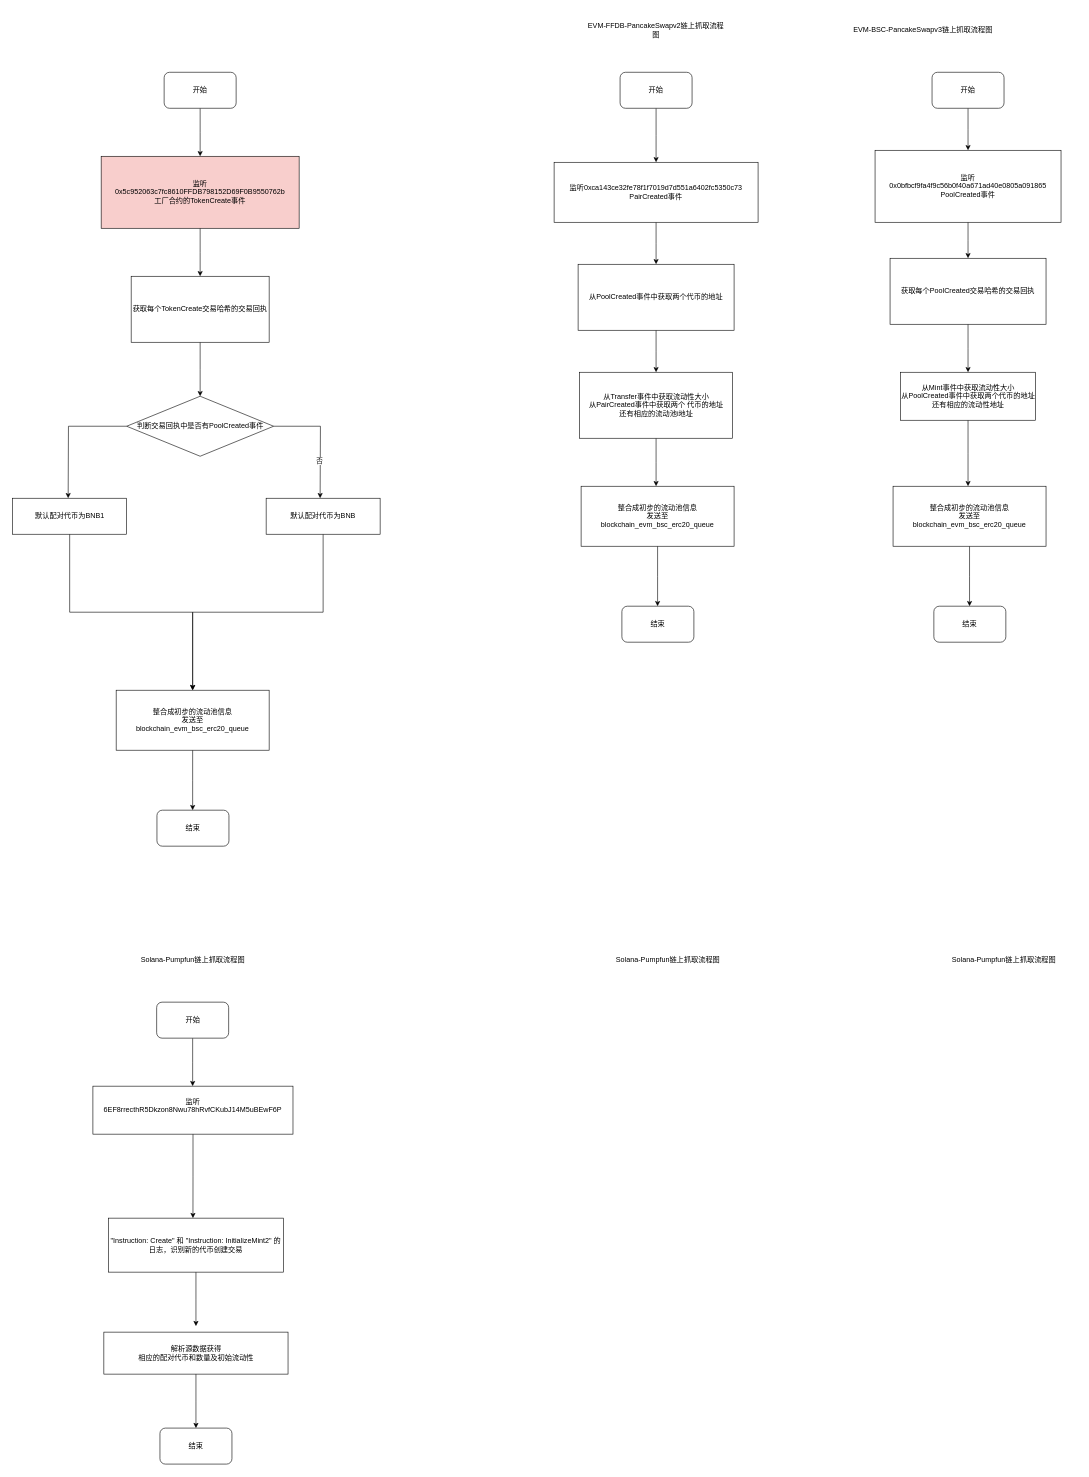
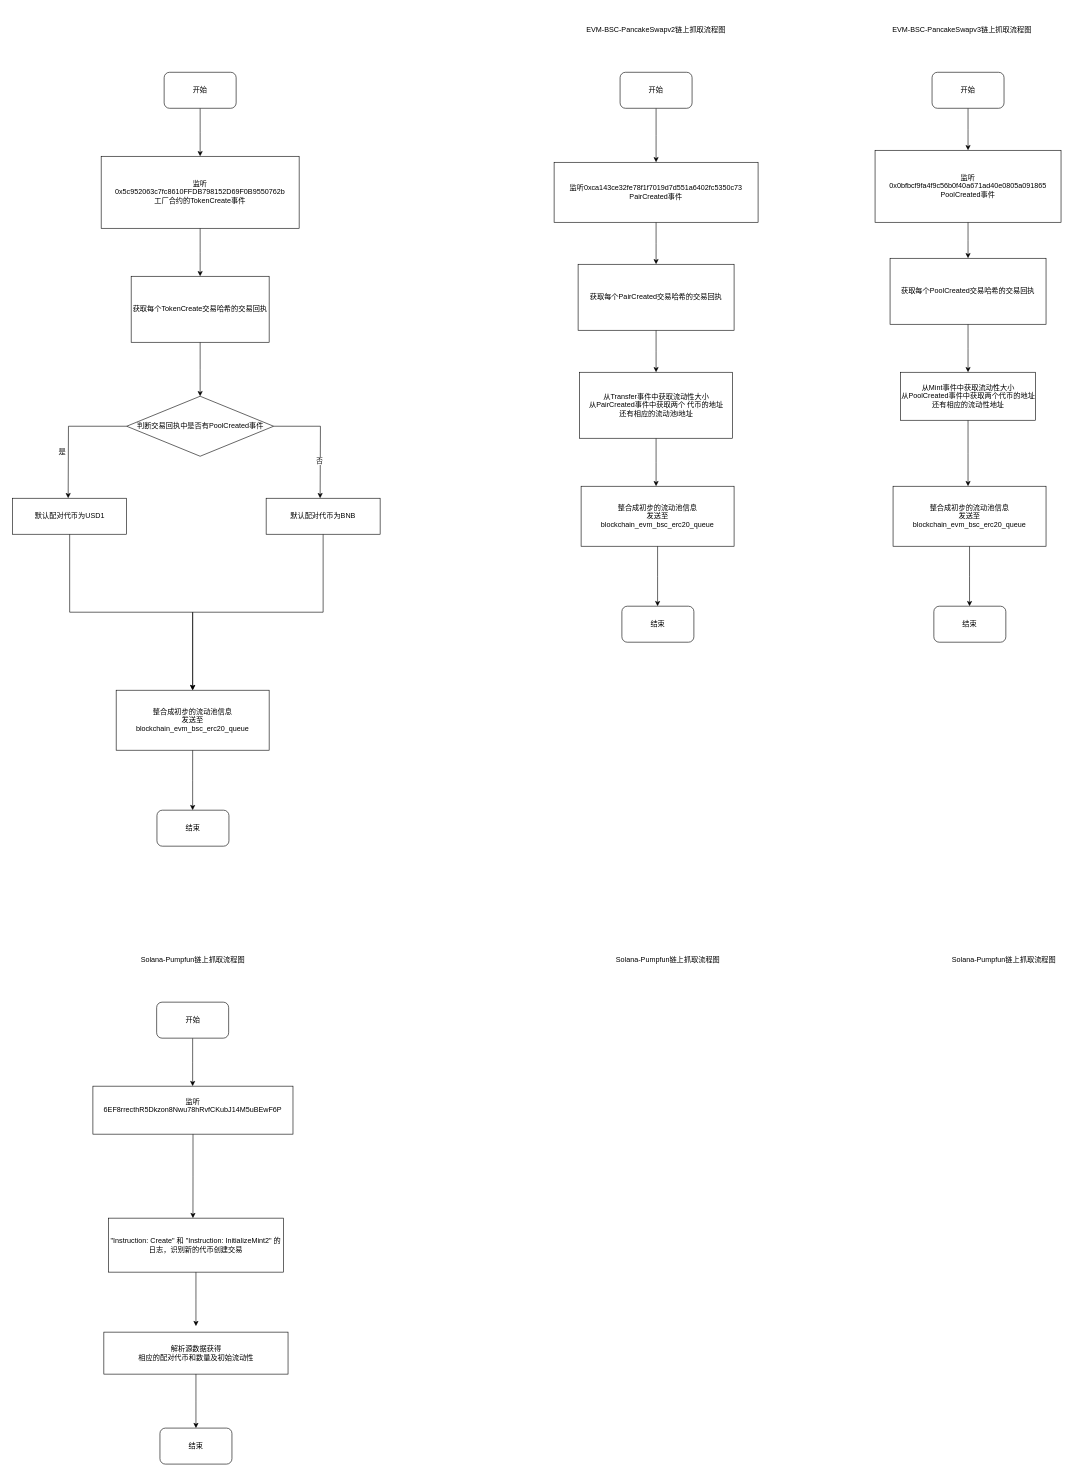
node "EVM-FFDB-PancakeSwapv2链上抓取流程图": label "EVM-FFDB-PancakeSwapv2链上抓取流程图" -> "EVM-BSC-PancakeSwapv2链上抓取流程图"
node "EVM-BSC-PancakeSwapv3链上抓取流程图": moved (923, 30) -> (962, 30)
node "监听 0x5c952063c7fc8610FFDB798152D69F0B9550762b 工厂合约的TokenCreate事件": fillcolor #f8cecc -> #ffffff
node "从PoolCreated事件中获取两个代币的地址": label "从PoolCreated事件中获取两个代币的地址" -> "获取每个PairCreated交易哈希的交易回执"
node "是": added
node "默认配对代币为BNB1": label "默认配对代币为BNB1" -> "默认配对代币为USD1"
